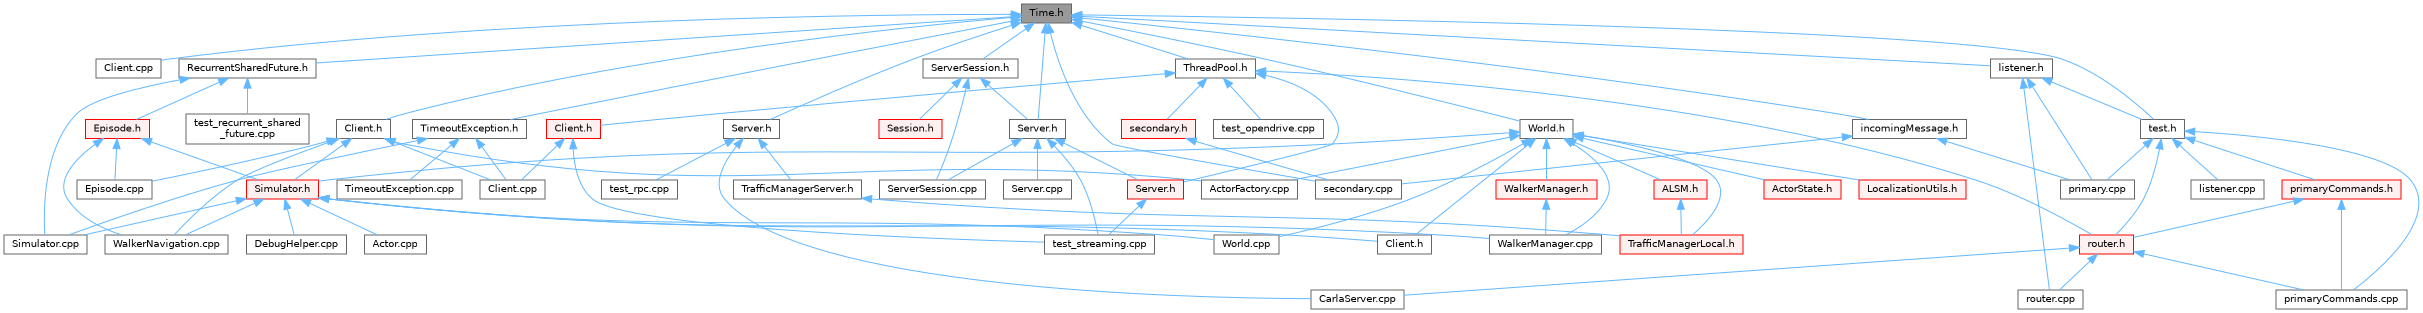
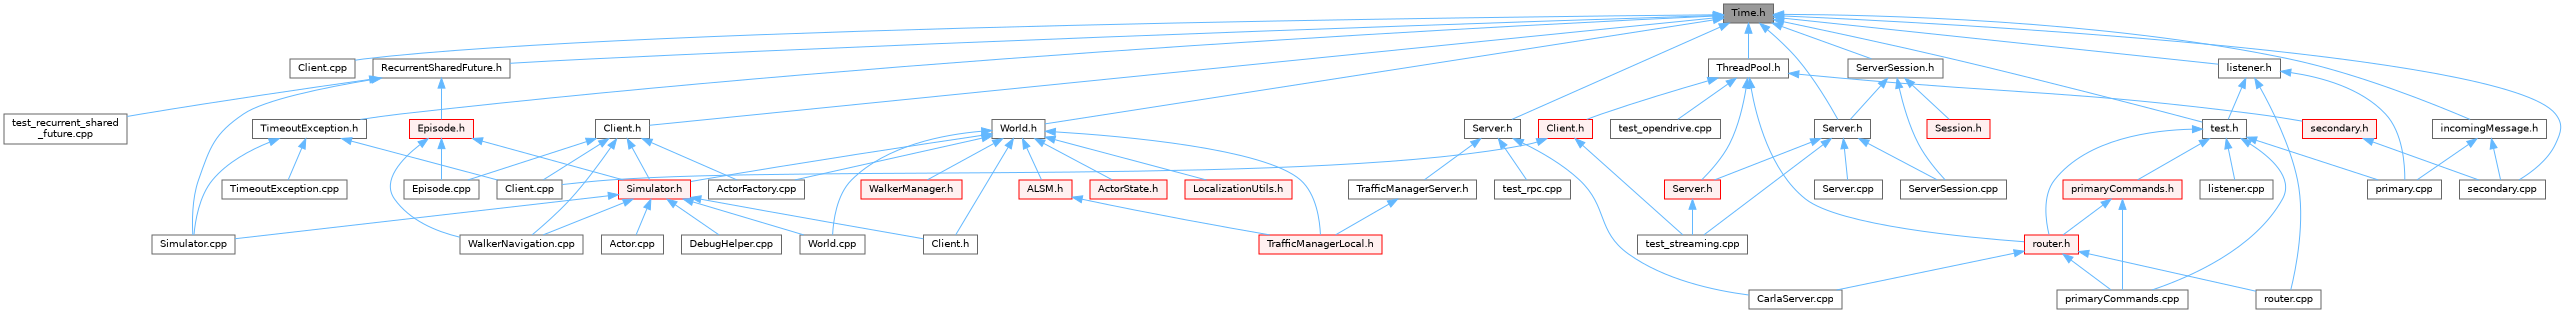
node "WalkerManager.cpp": removed
